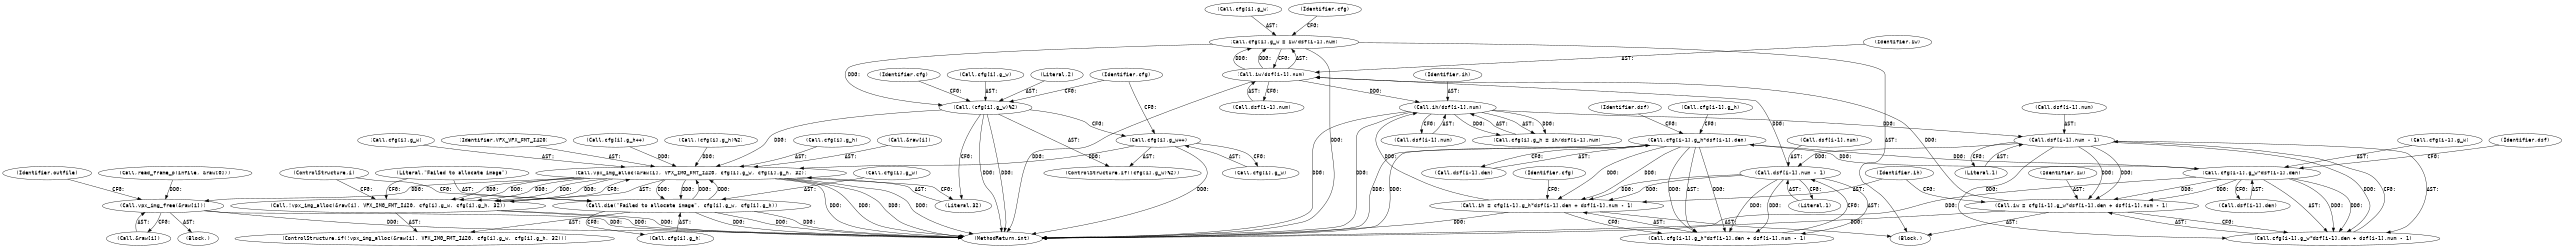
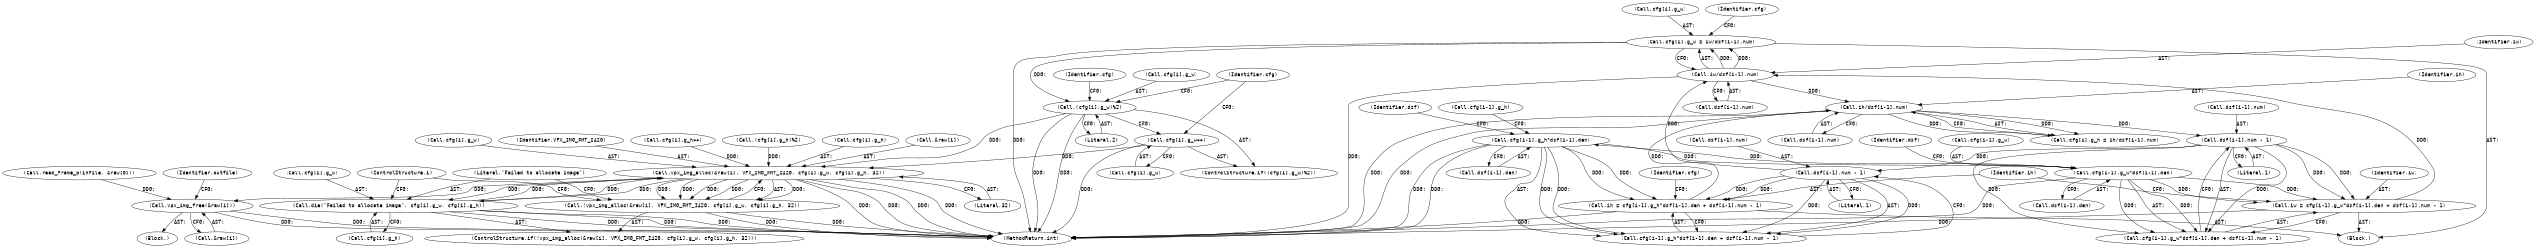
edge "(Call,cfg[i].g_h = ih/dsf[i-1].num)" -> "(Call,ih/dsf[i-1].num)": label "AST: " -> "CFG: "
node "(Identifier,VPX_VPX_FMT_I420)": label "(Identifier,VPX_VPX_FMT_I420)" -> "(Identifier,VPX_IMG_FMT_I420)"
edge "(Call,(cfg[i].g_w)%2)" -> "(Literal,32)": now "(Call,(cfg[i].g_w)%2)" -> "(Literal,2)"
